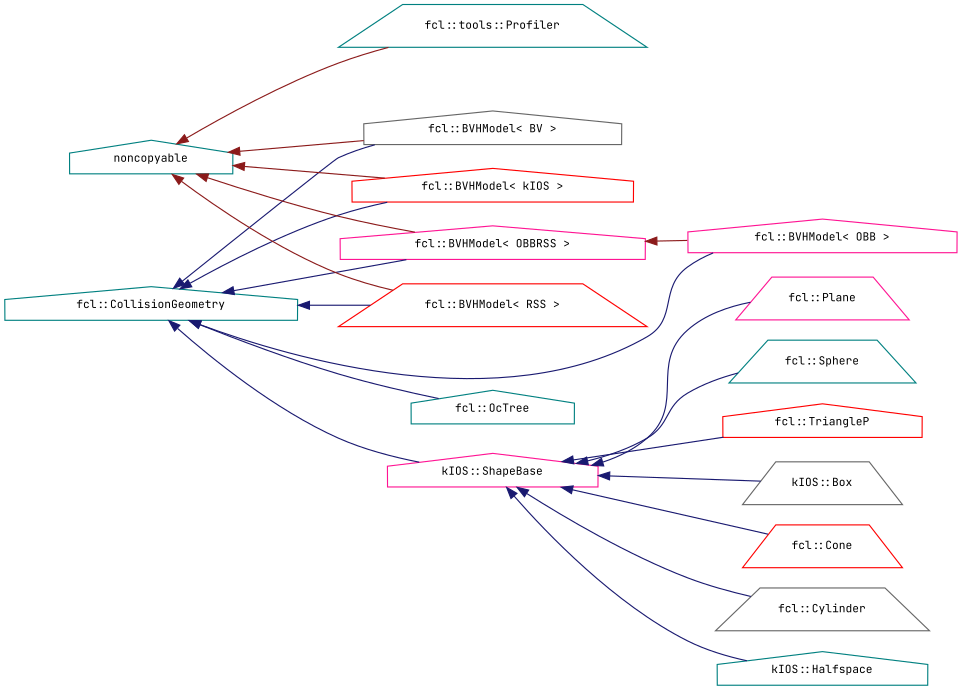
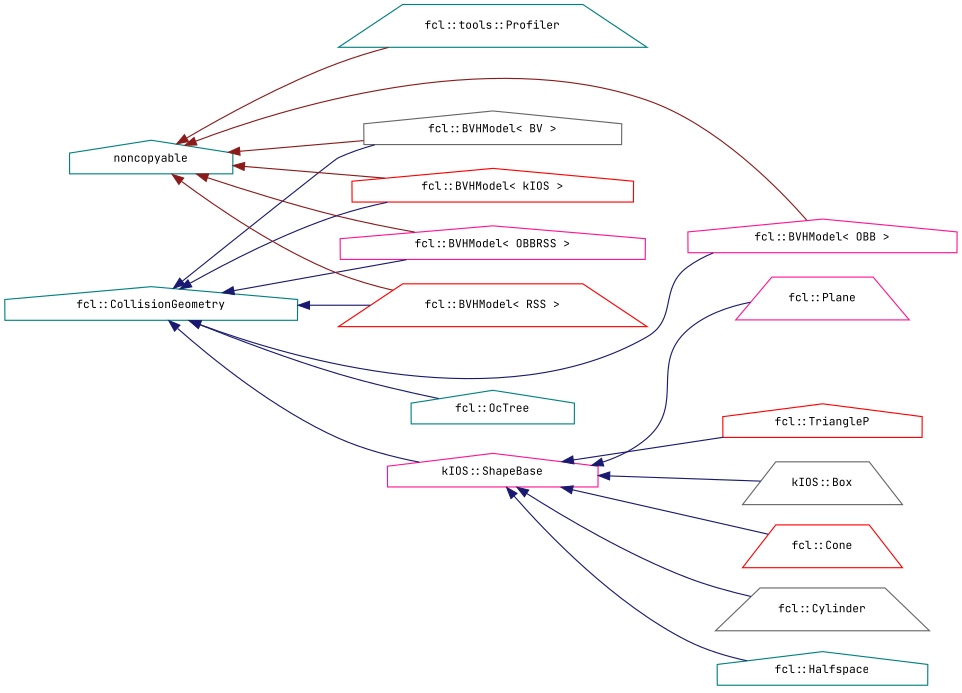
edge "fcl::BVHModel< OBB >" -> "fcl::BVHModel< OBBRSS >": now "fcl::BVHModel< OBB >" -> "noncopyable"
node "fcl::Sphere": removed
node "kIOS::Halfspace": label "kIOS::Halfspace" -> "fcl::Halfspace"
